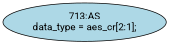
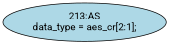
node "713:AS data_type = aes_cr[2:1];": label "713:AS data_type = aes_cr[2:1];" -> "213:AS data_type = aes_cr[2:1];"
